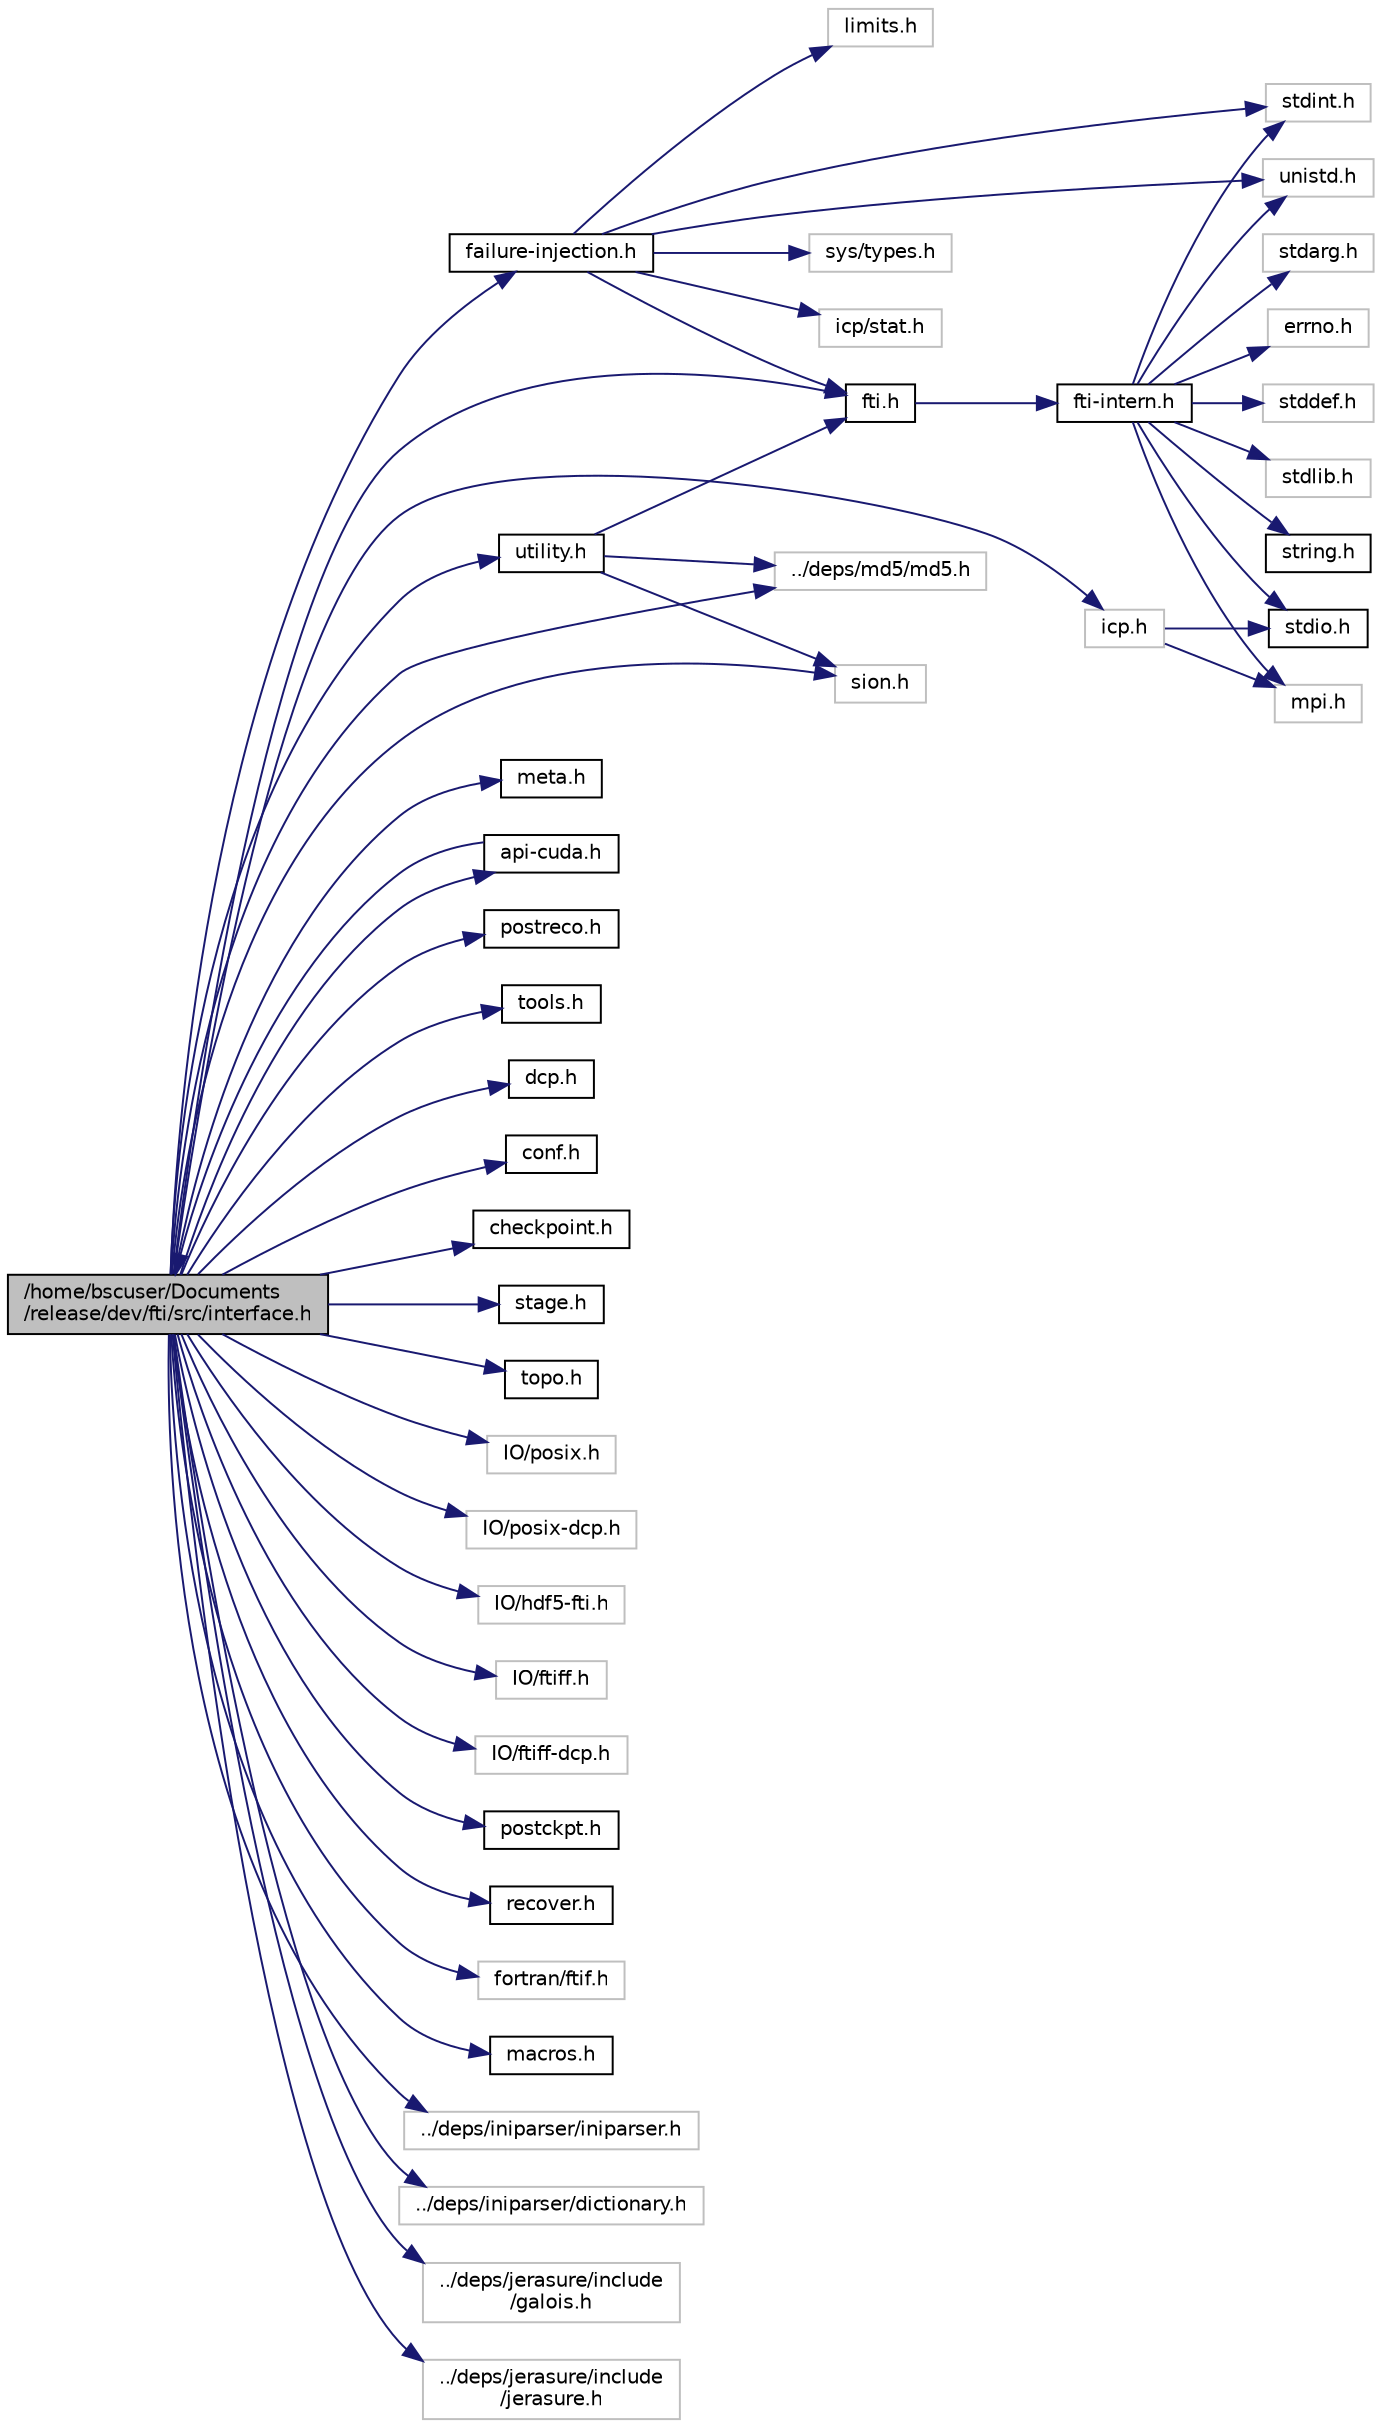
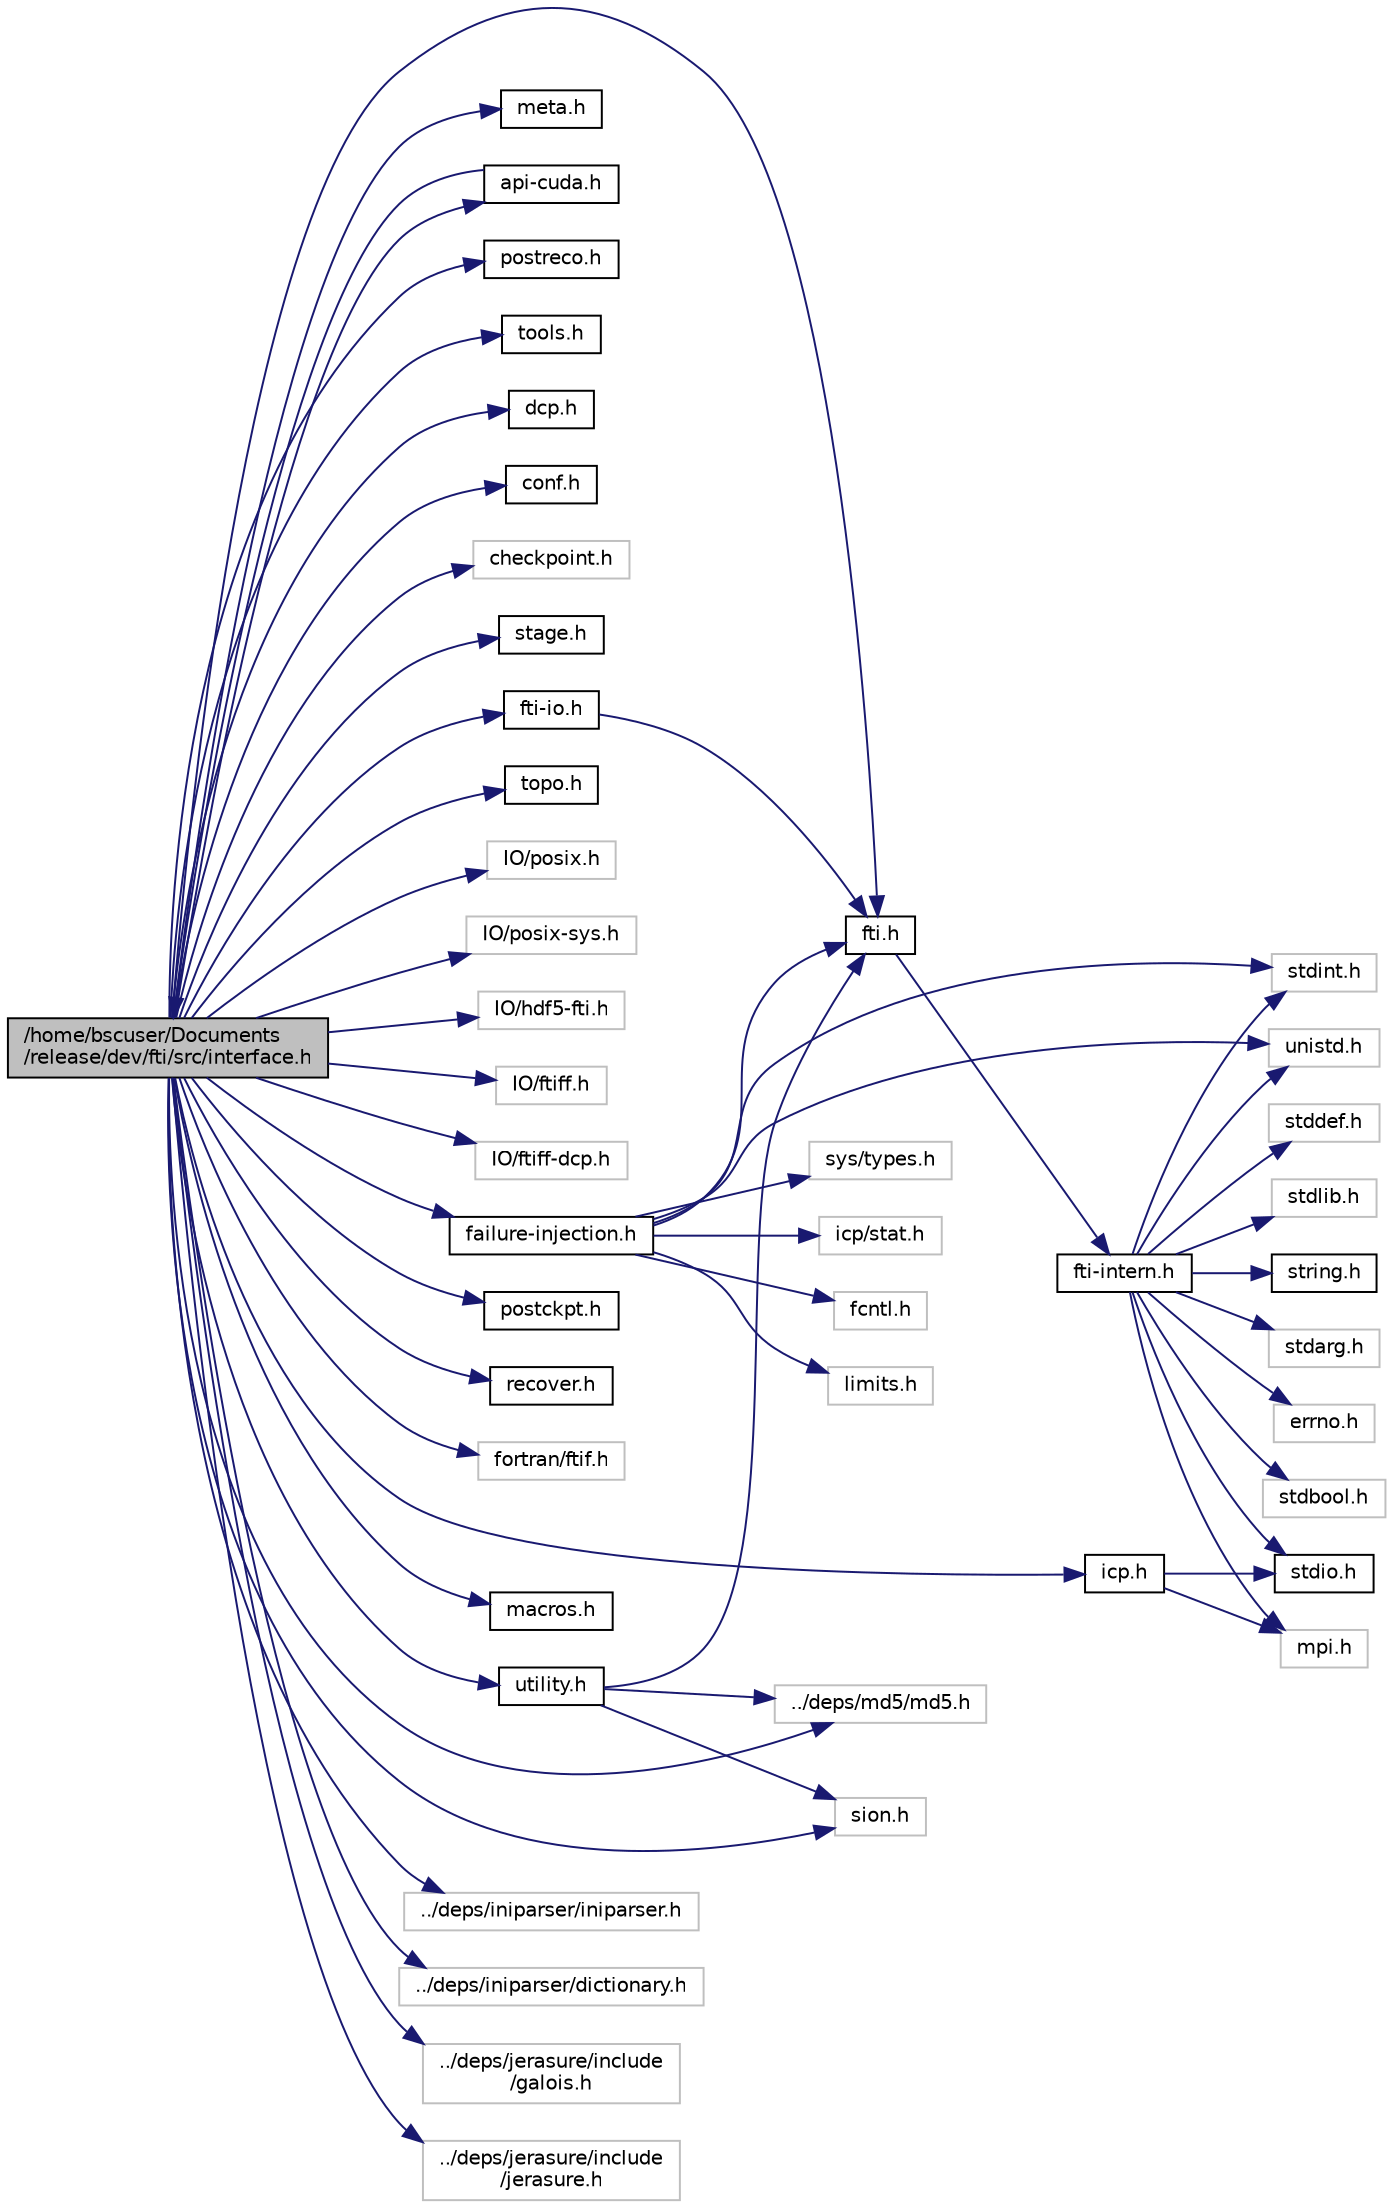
node "icp.h": color grey75 -> black
node "fti-io.h": added
node "checkpoint.h": color black -> grey75
node "fcntl.h": added
node "stdbool.h": added
node "IO/posix-dcp.h": label "IO/posix-dcp.h" -> "IO/posix-sys.h"
